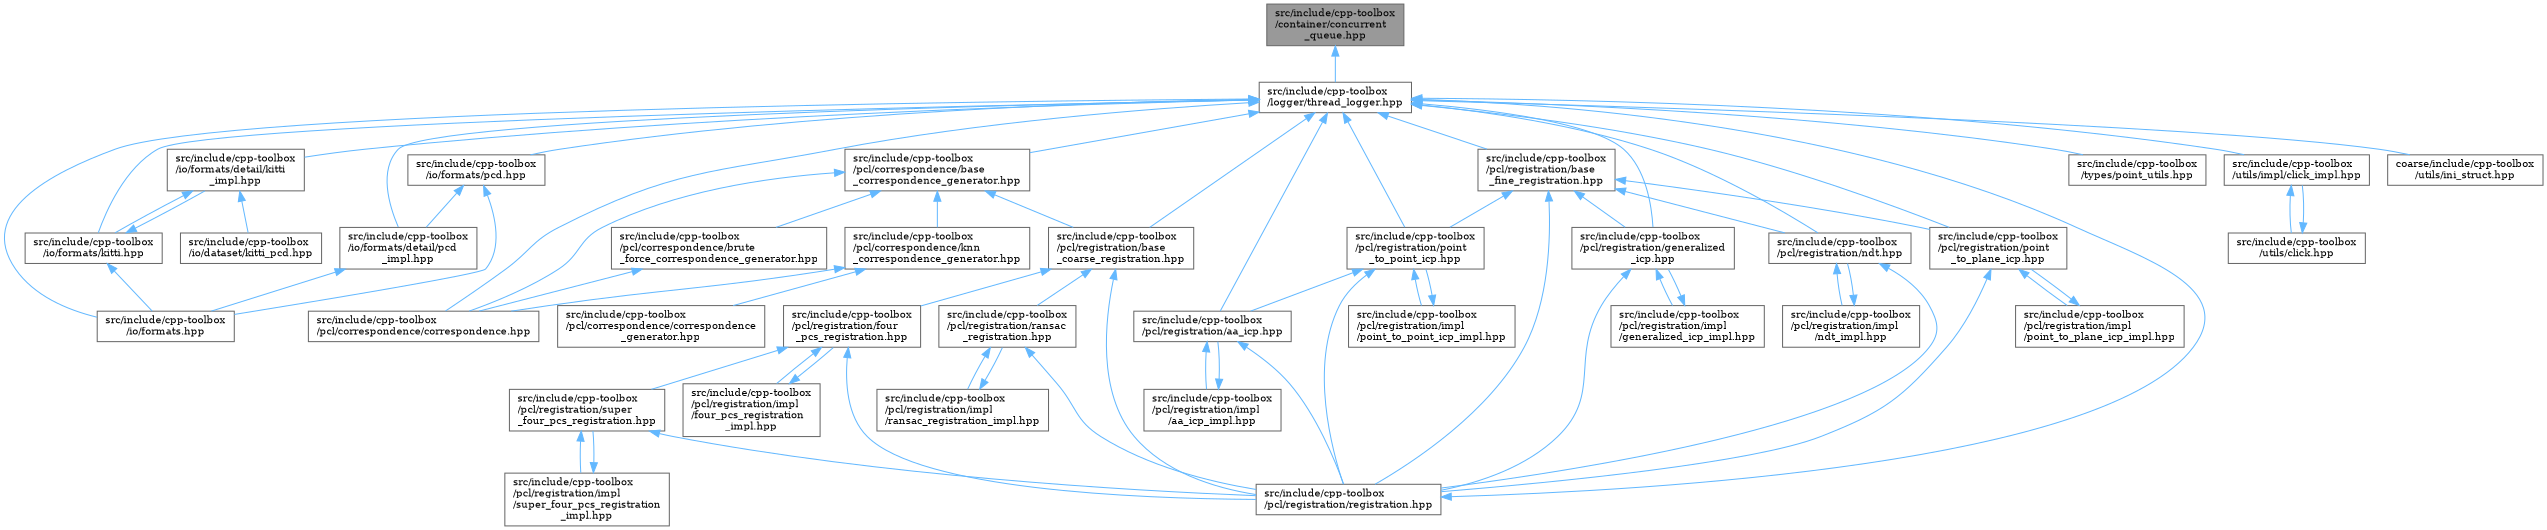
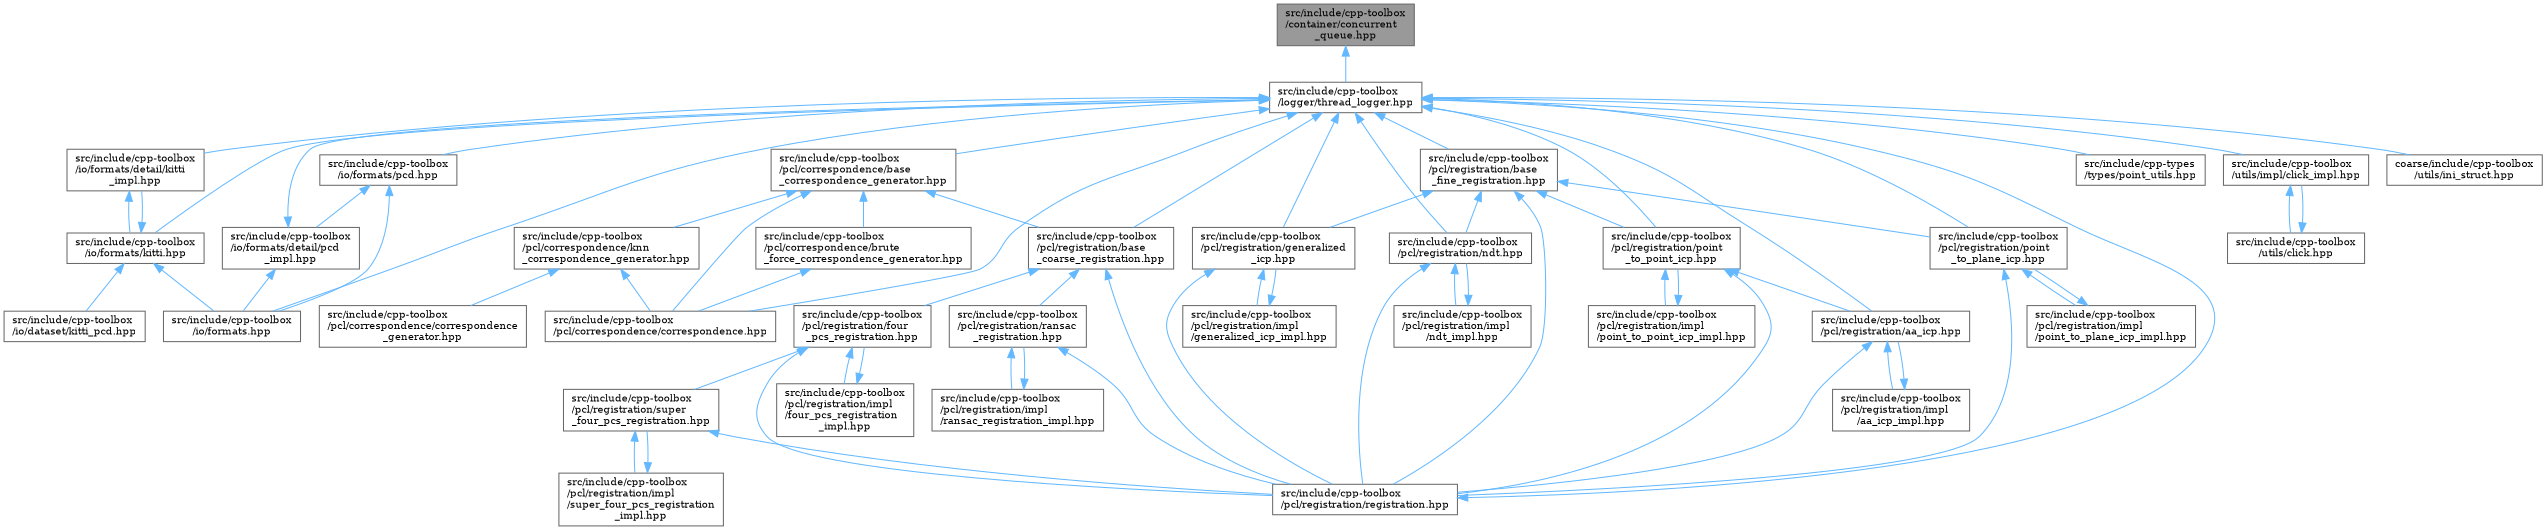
edge "src/include/cpp-toolbox /io/formats/detail/pcd _impl.hpp" -> "src/include/cpp-toolbox /logger/thread_logger.hpp": reversed
node "src/include/cpp-toolbox /types/point_utils.hpp": label "src/include/cpp-toolbox /types/point_utils.hpp" -> "src/include/cpp-types /types/point_utils.hpp"
edge "src/include/cpp-toolbox /io/dataset/kitti_pcd.hpp" -> "src/include/cpp-toolbox /io/formats/detail/kitti _impl.hpp": now "src/include/cpp-toolbox /io/dataset/kitti_pcd.hpp" -> "src/include/cpp-toolbox /io/formats/kitti.hpp"
